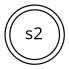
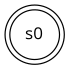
node "s2": label "s2" -> "s0"
